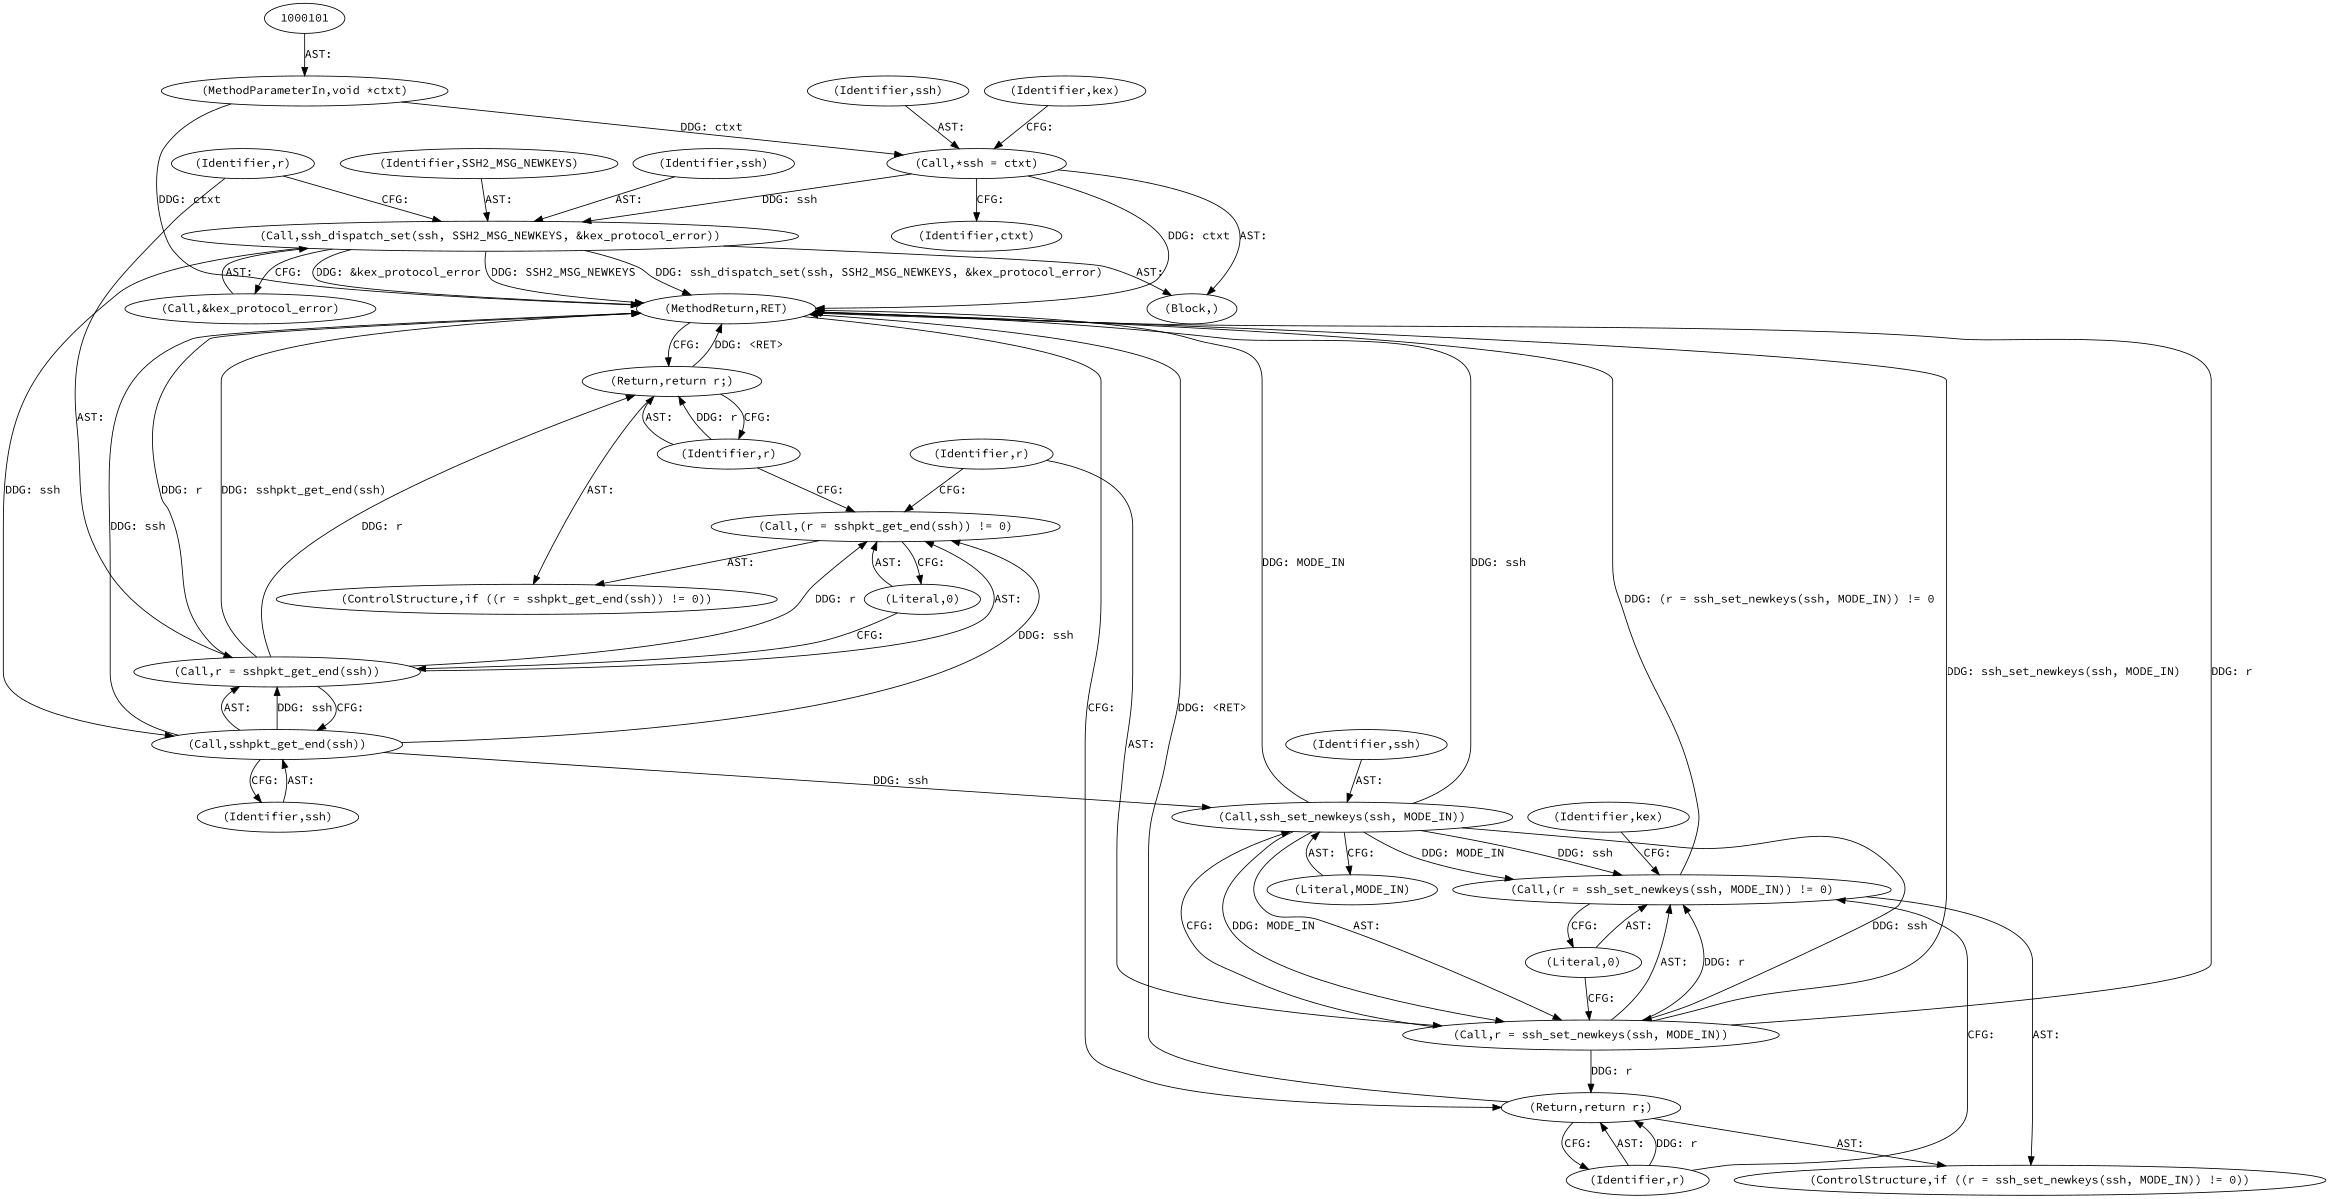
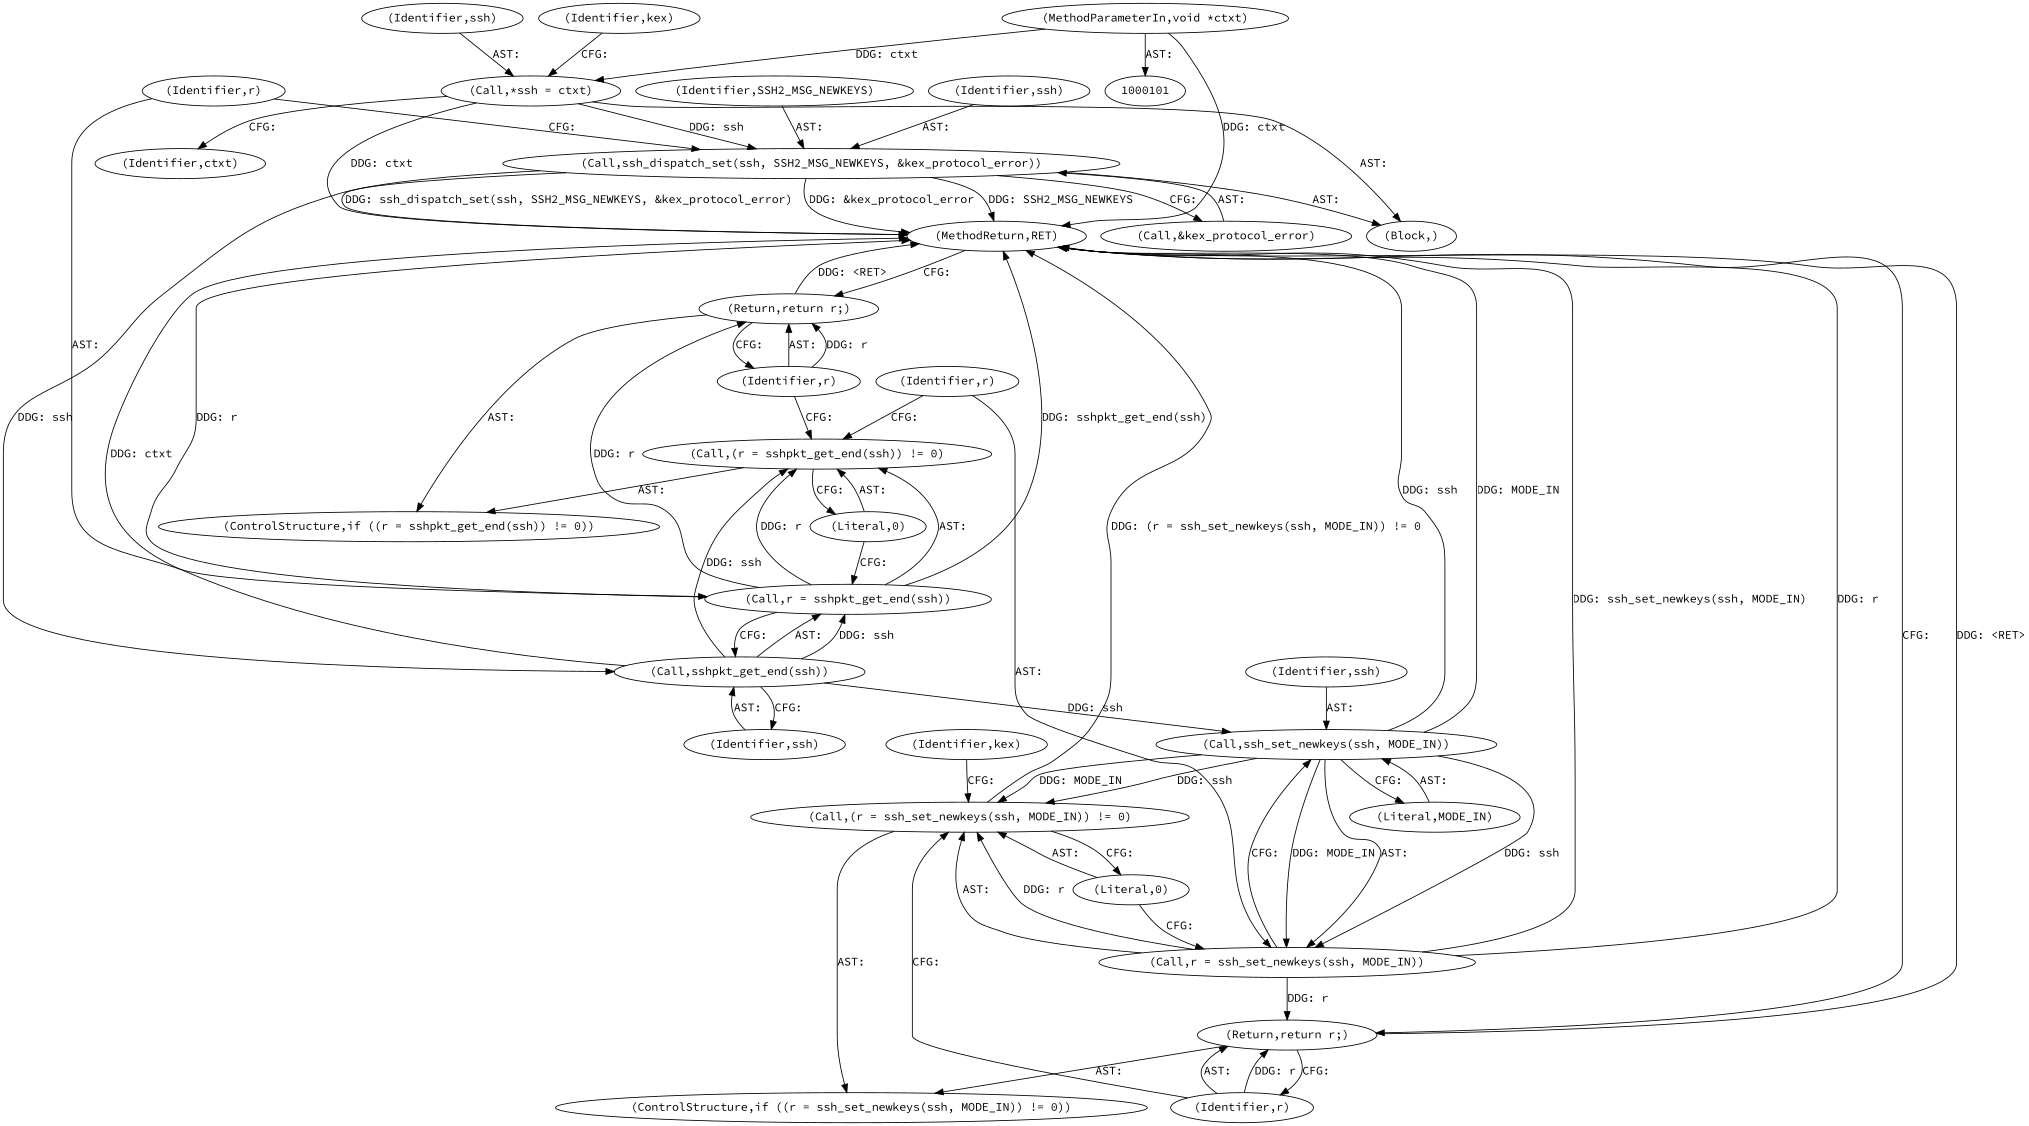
edge "1000101" -> "(MethodParameterIn,void *ctxt)": reversed
edge "(Call,sshpkt_get_end(ssh))" -> "(MethodReturn,RET)": label "DDG: ssh" -> "DDG: ctxt"
